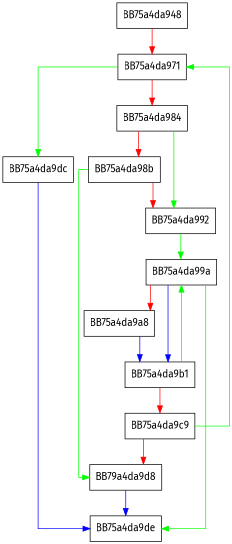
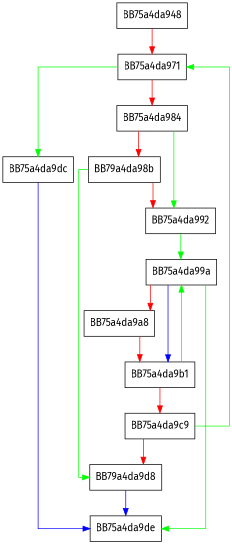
node "BB75a4da98b": label "BB75a4da98b" -> "BB79a4da98b"
edge "BB75a4da9a8" -> "BB75a4da9b1": color blue -> red
